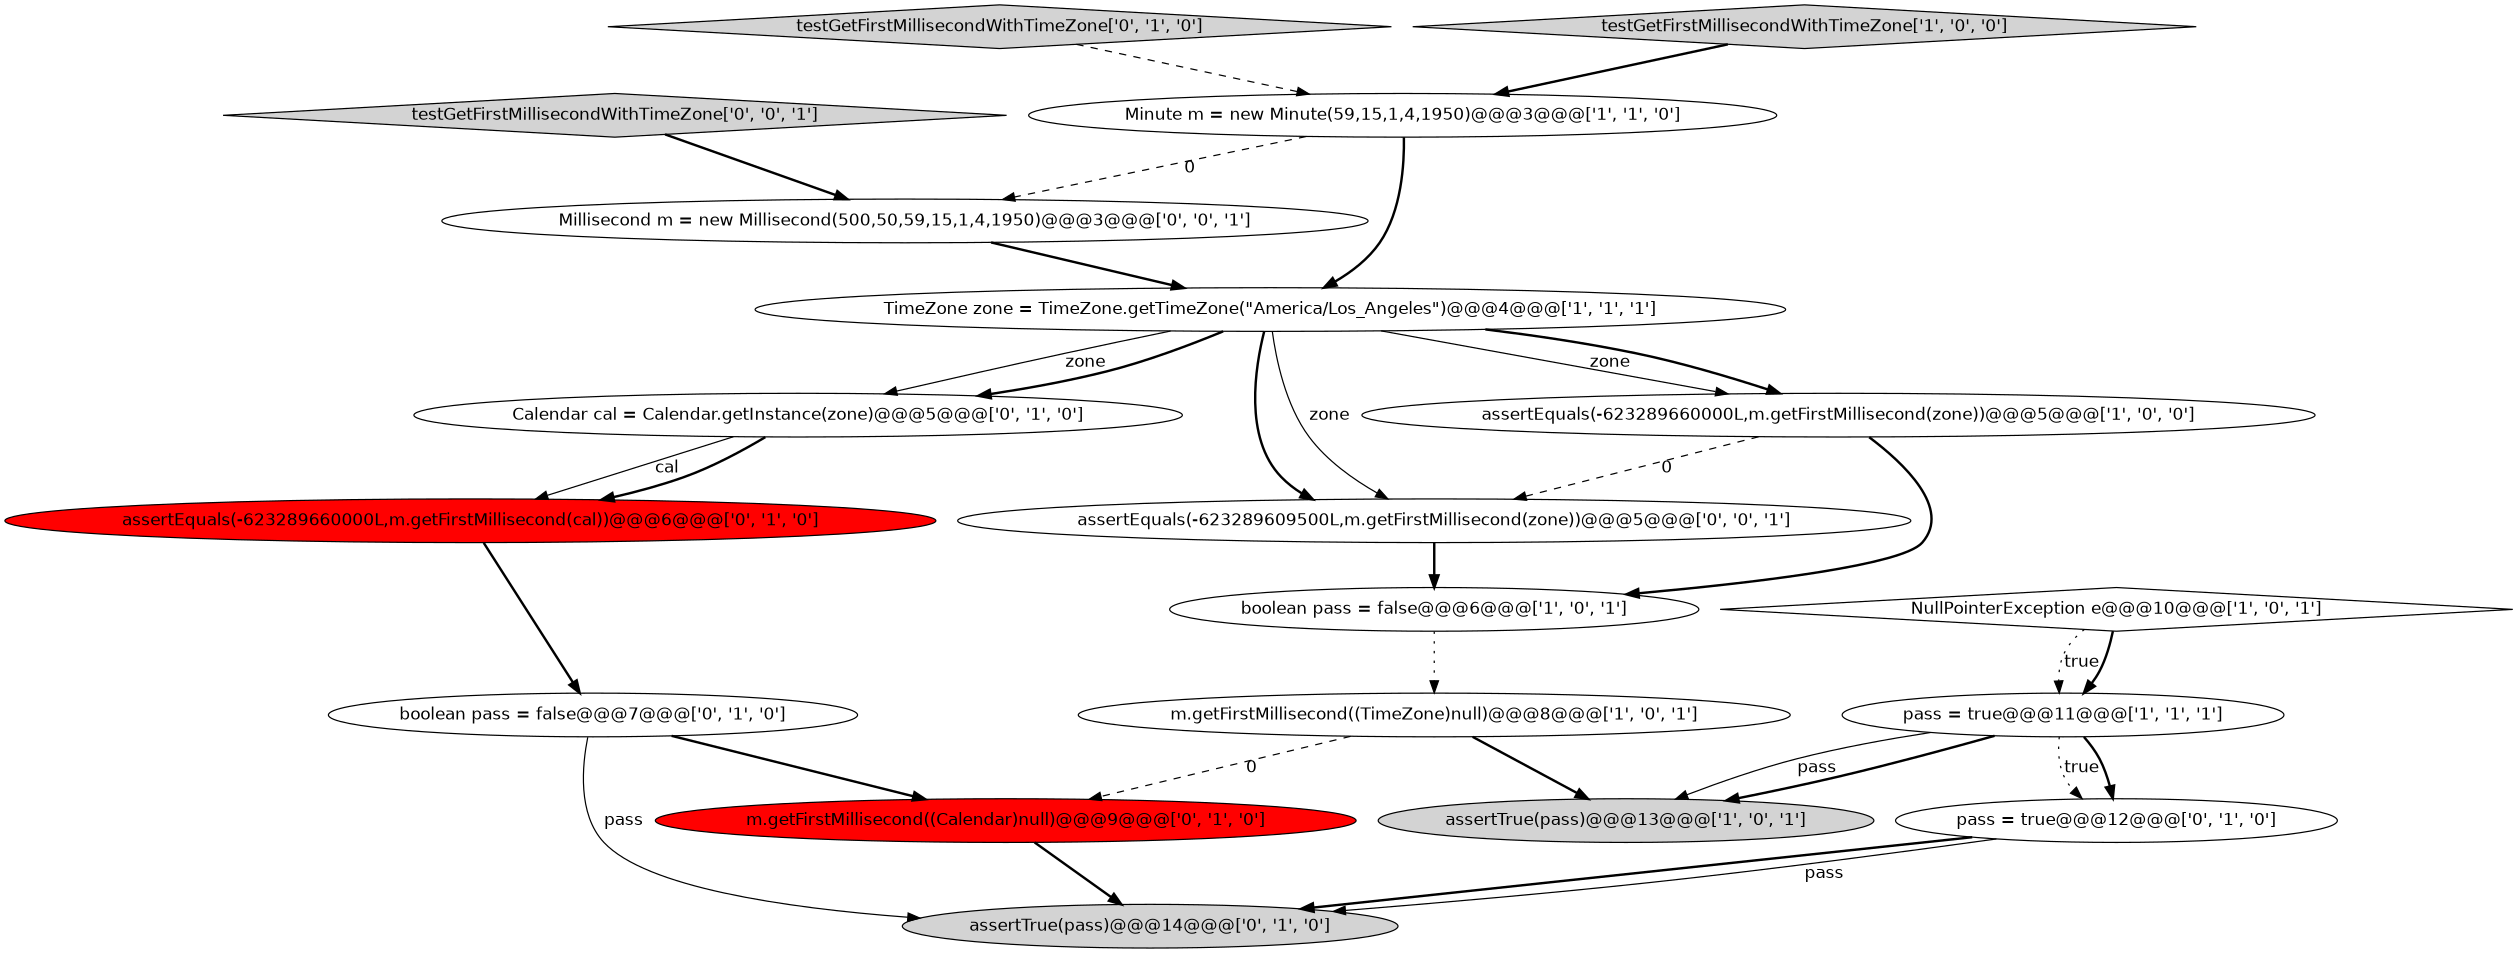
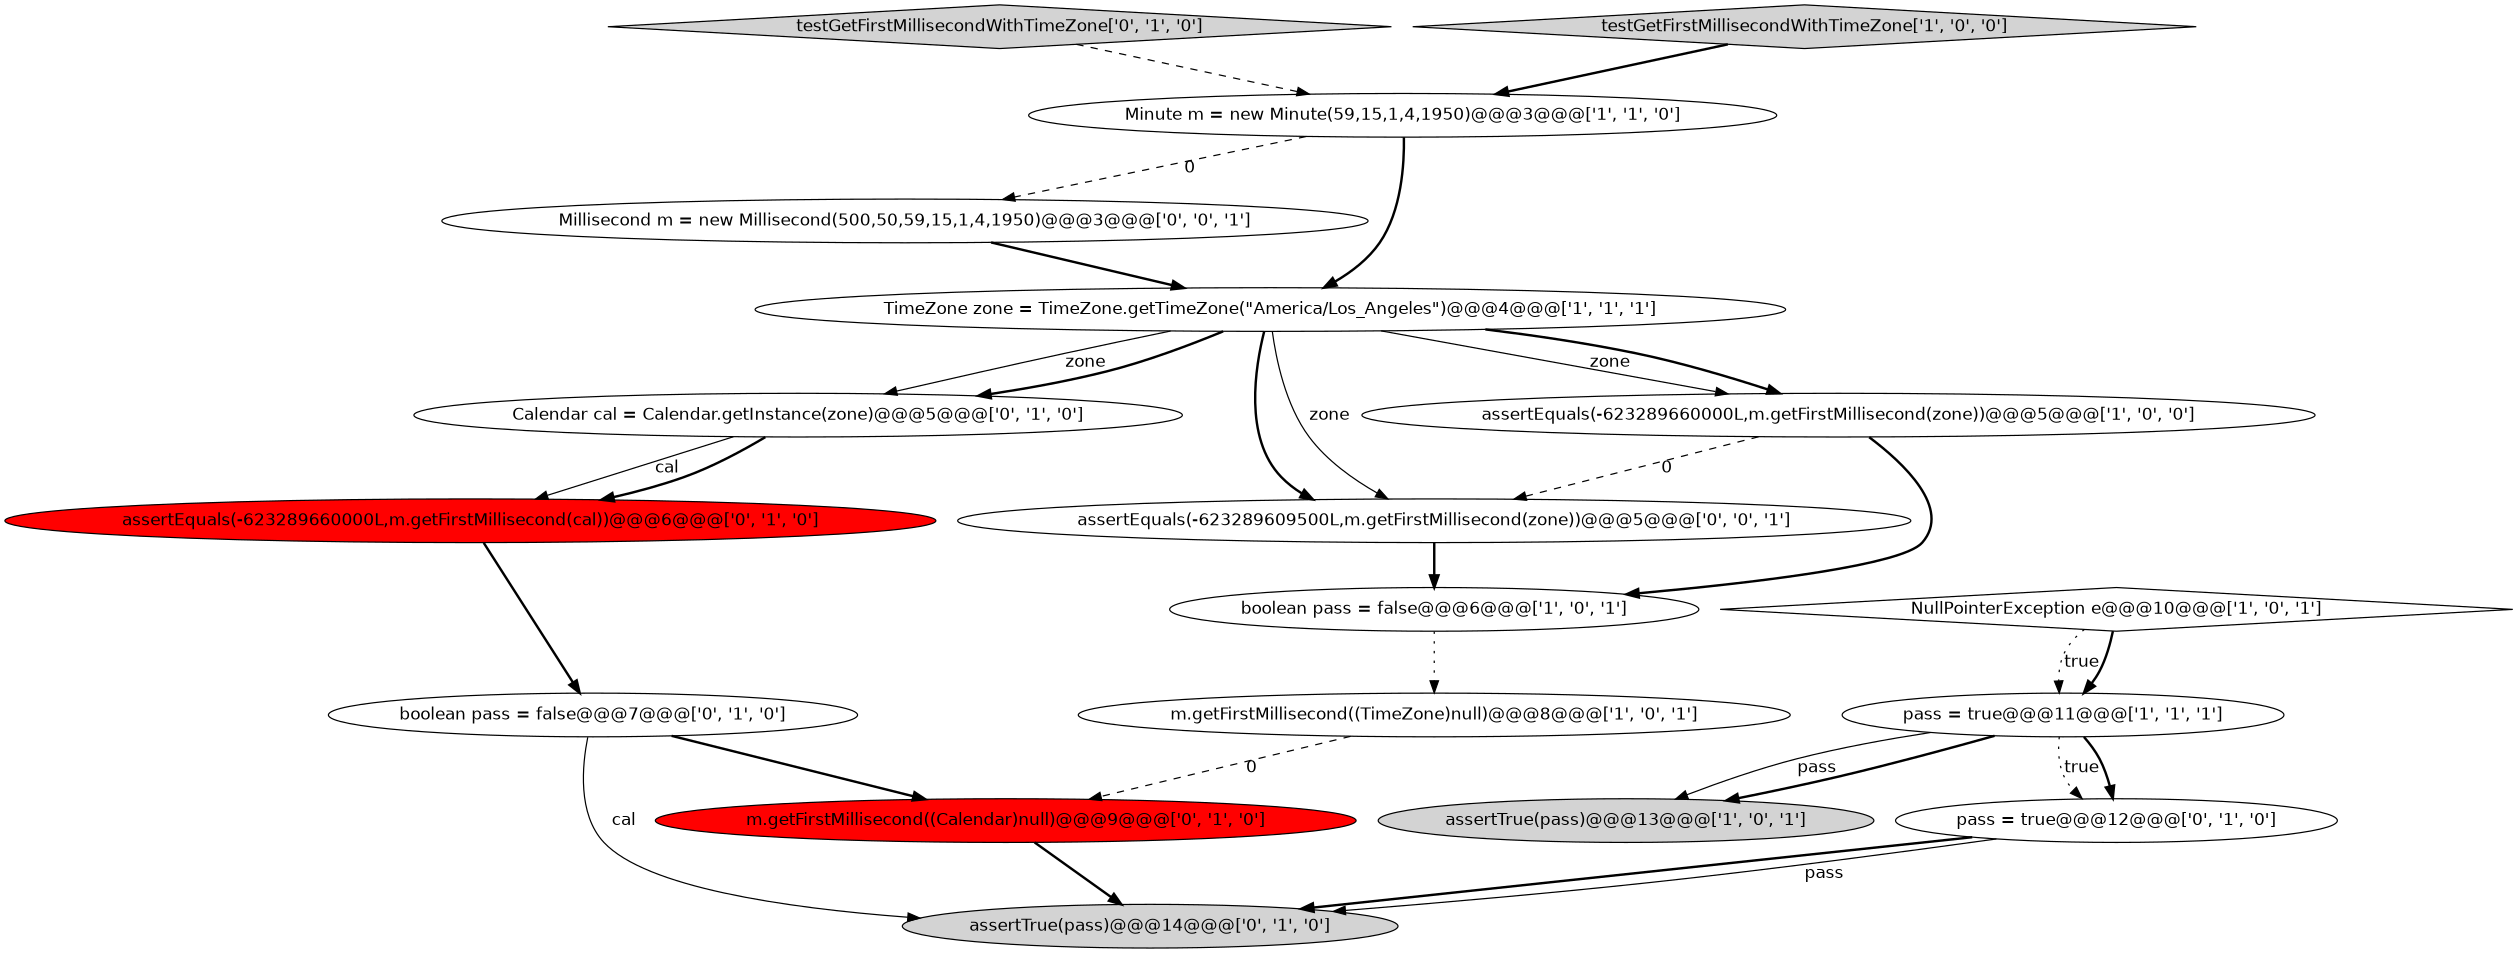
node "testGetFirstMillisecondWithTimeZone['0', '0', '1']": removed
edge "m.getFirstMillisecond((TimeZone)null)@@@8@@@['1', '0', '1']" -> "assertTrue(pass)@@@13@@@['1', '0', '1']": removed
edge "boolean pass = false@@@7@@@['0', '1', '0']" -> "assertTrue(pass)@@@14@@@['0', '1', '0']": label "pass" -> "cal"
